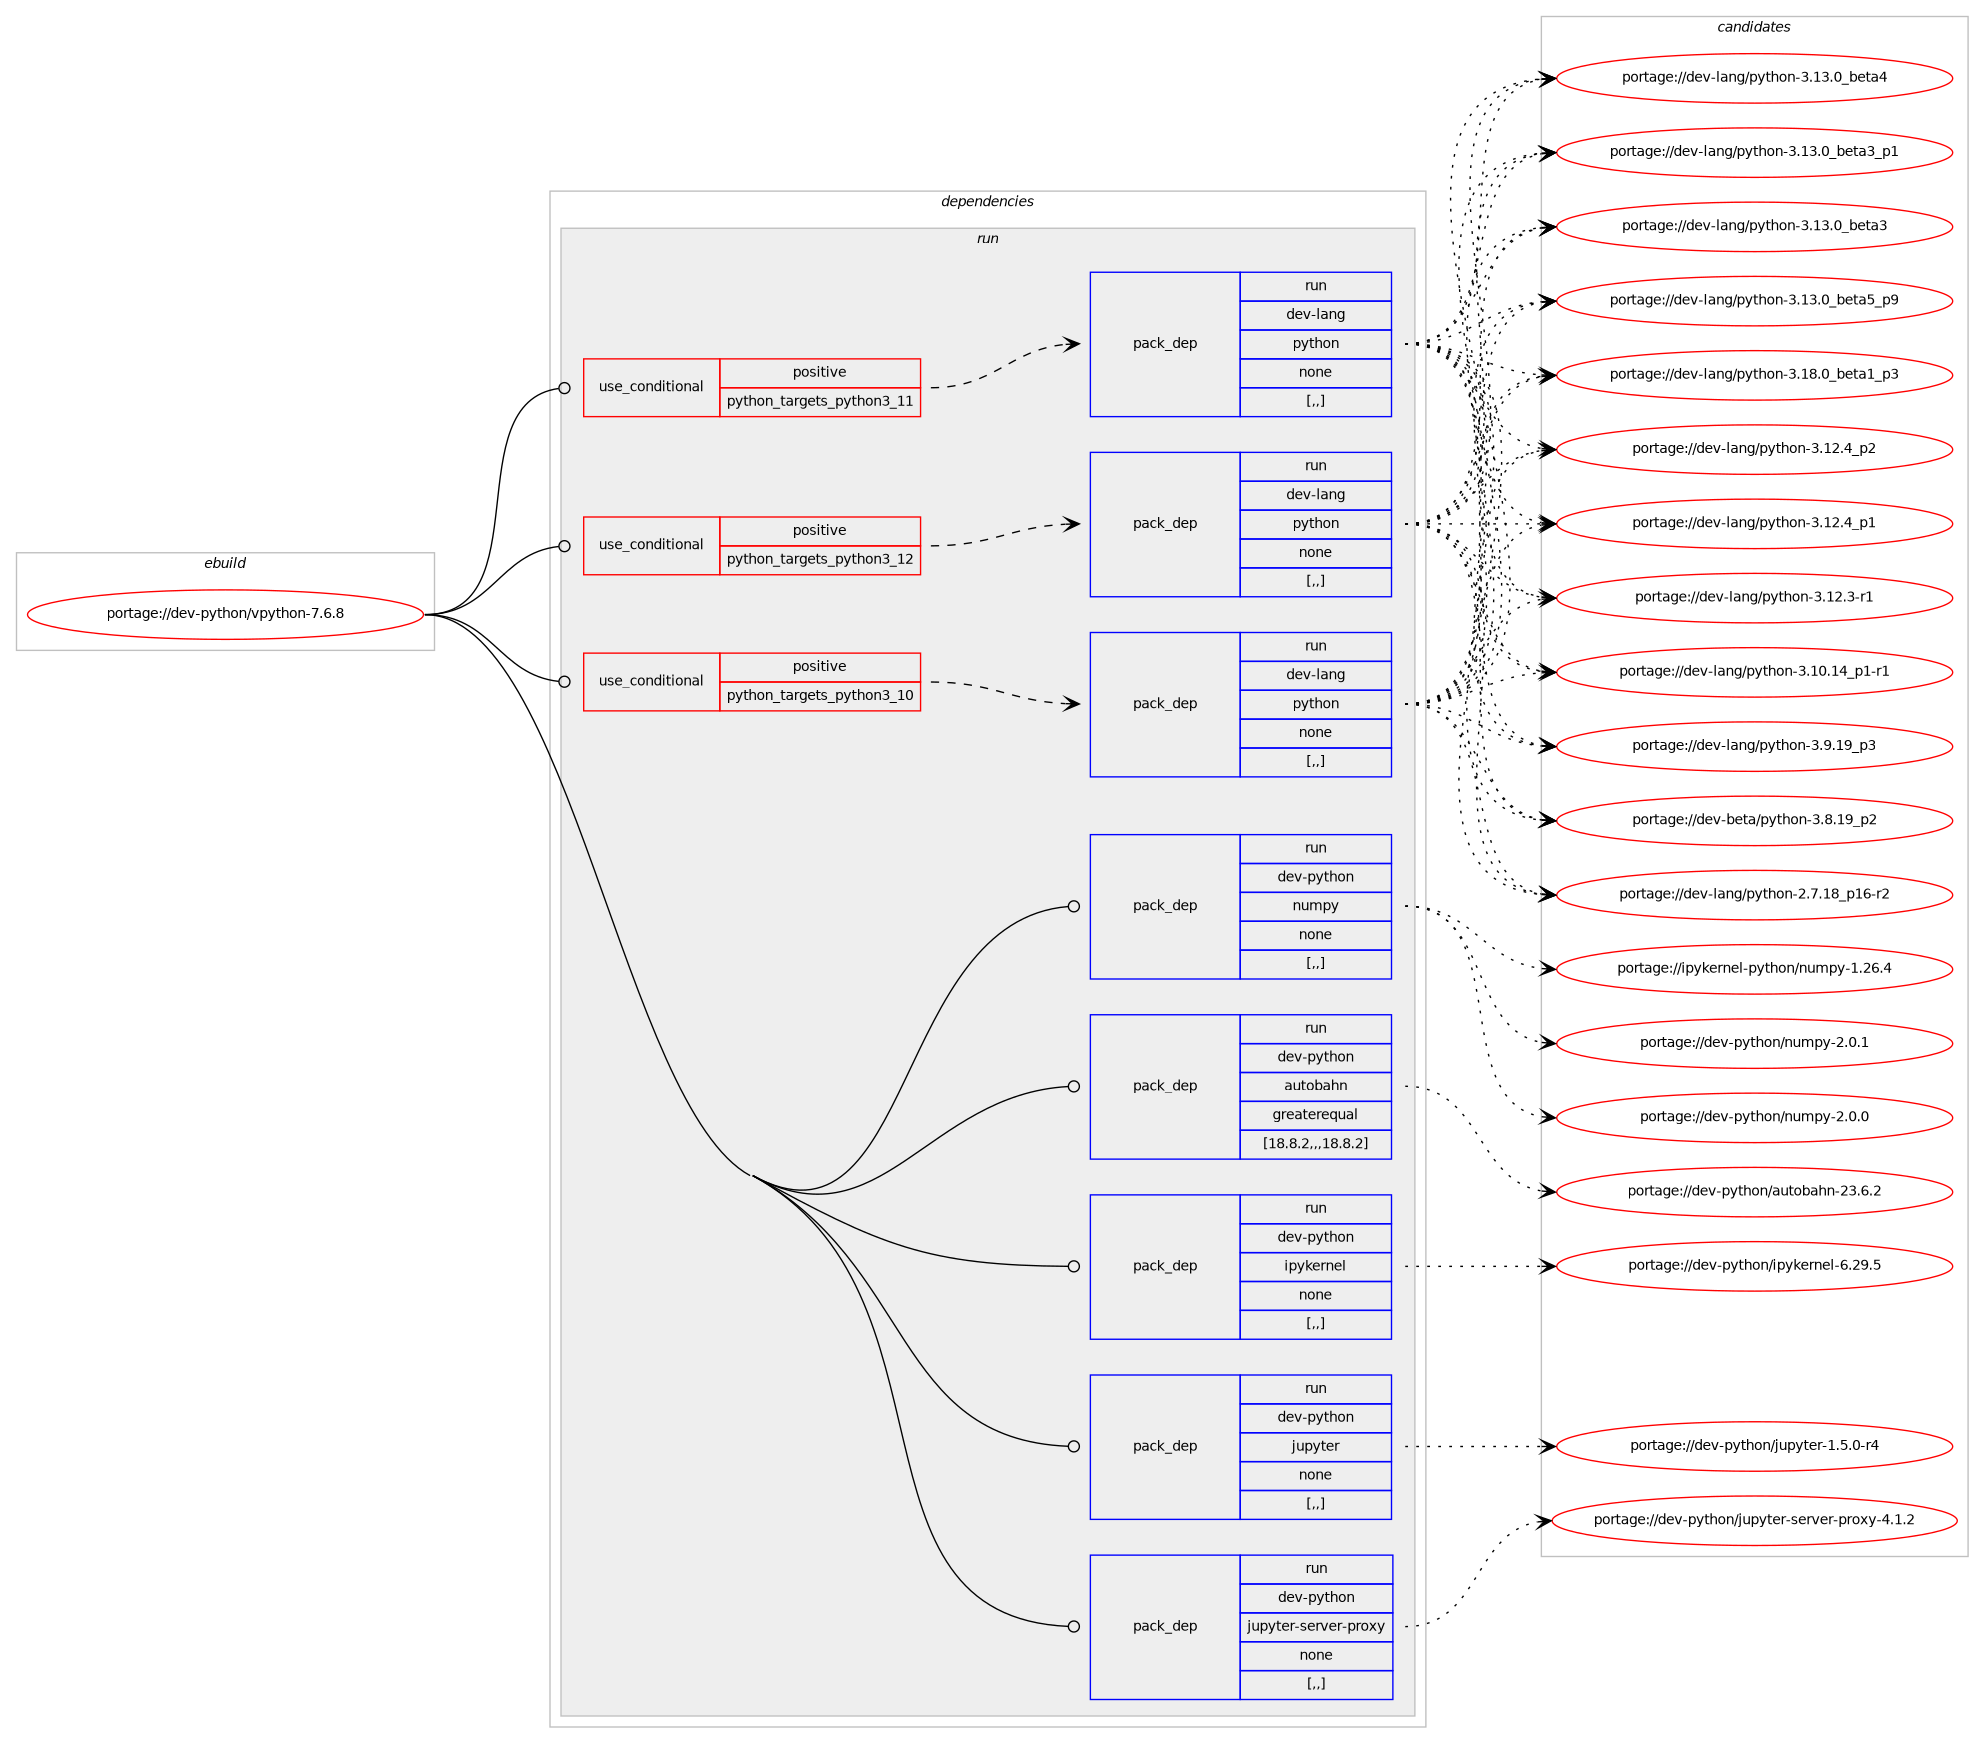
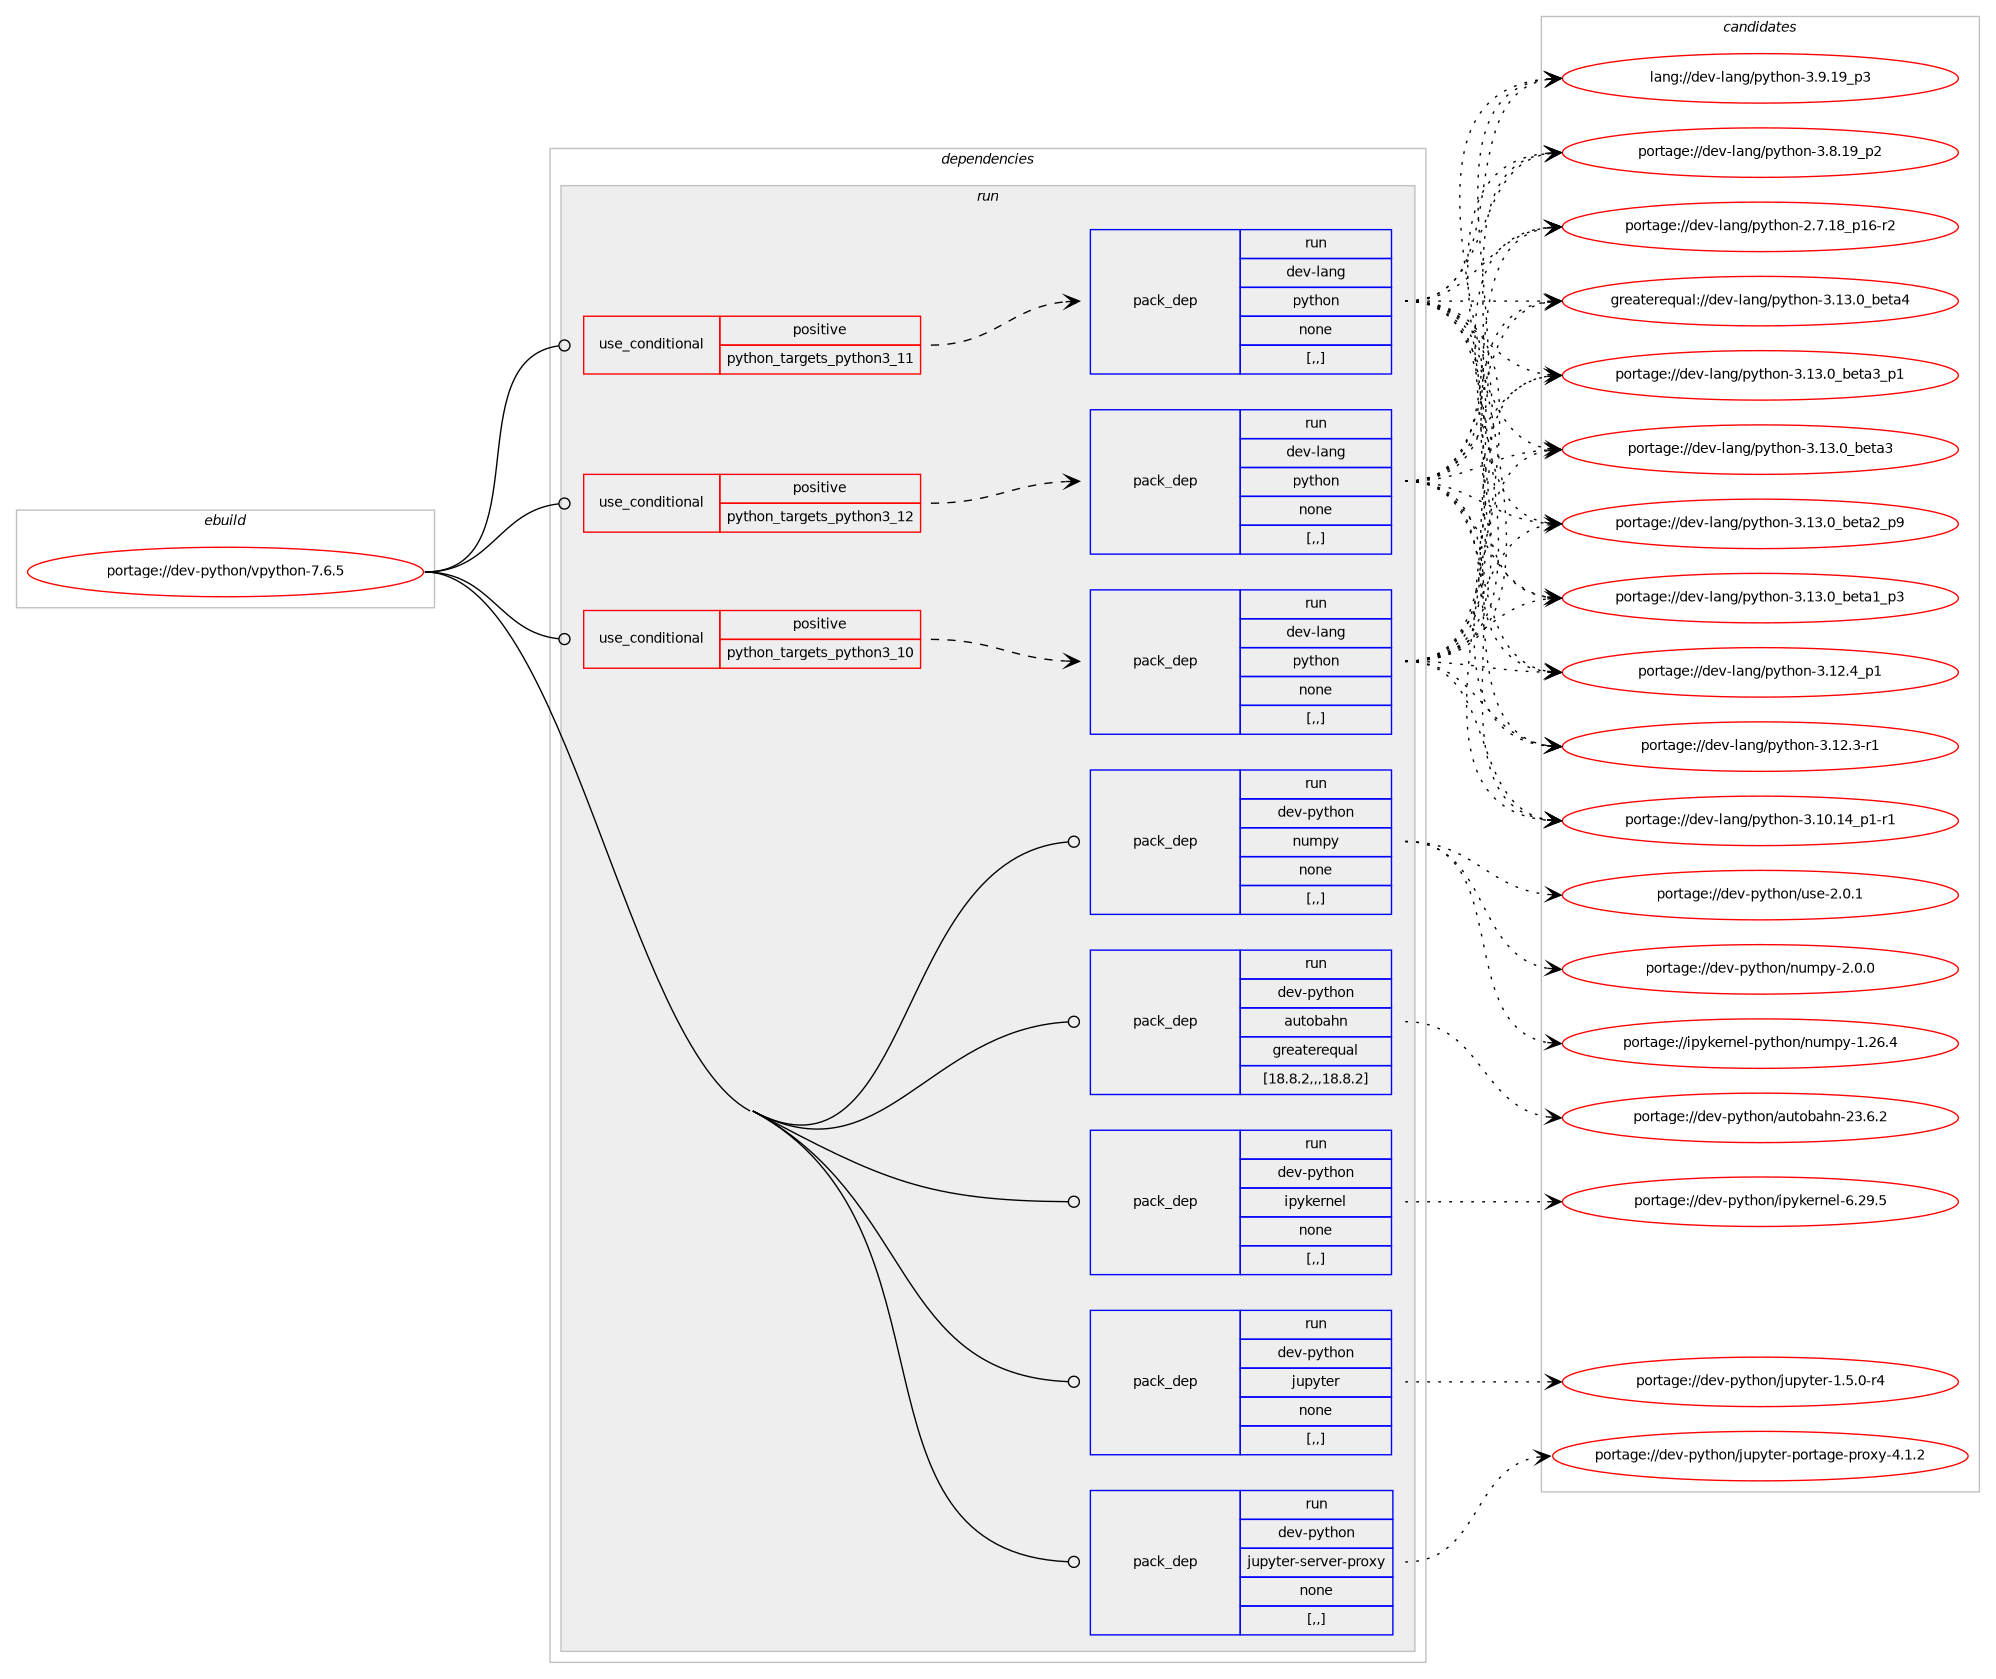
node "portage://dev-lang/python-3.13.0_beta4": label "portage://dev-lang/python-3.13.0_beta4" -> "greaterequal://dev-lang/python-3.13.0_beta4"
node "portage://dev-lang/python-3.13.0_beta5_p9": label "portage://dev-lang/python-3.13.0_beta5_p9" -> "portage://dev-lang/python-3.13.0_beta2_p9"
node "portage://dev-lang/python-3.18.0_beta1_p3": label "portage://dev-lang/python-3.18.0_beta1_p3" -> "portage://dev-lang/python-3.13.0_beta1_p3"
node "portage://dev-lang/python-3.12.4_p2": removed
node "portage://dev-python/vpython-7.6.8": label "portage://dev-python/vpython-7.6.8" -> "portage://dev-python/vpython-7.6.5"
node "portage://dev-lang/python-3.9.19_p3": label "portage://dev-lang/python-3.9.19_p3" -> "lang://dev-lang/python-3.9.19_p3"
node "portage://dev-beta/python-3.8.19_p2": label "portage://dev-beta/python-3.8.19_p2" -> "portage://dev-lang/python-3.8.19_p2"
node "portage://dev-python/numpy-2.0.1": label "portage://dev-python/numpy-2.0.1" -> "portage://dev-python/use-2.0.1"
node "portage://dev-python/jupyter-server-proxy-4.1.2": label "portage://dev-python/jupyter-server-proxy-4.1.2" -> "portage://dev-python/jupyter-portage-proxy-4.1.2"
